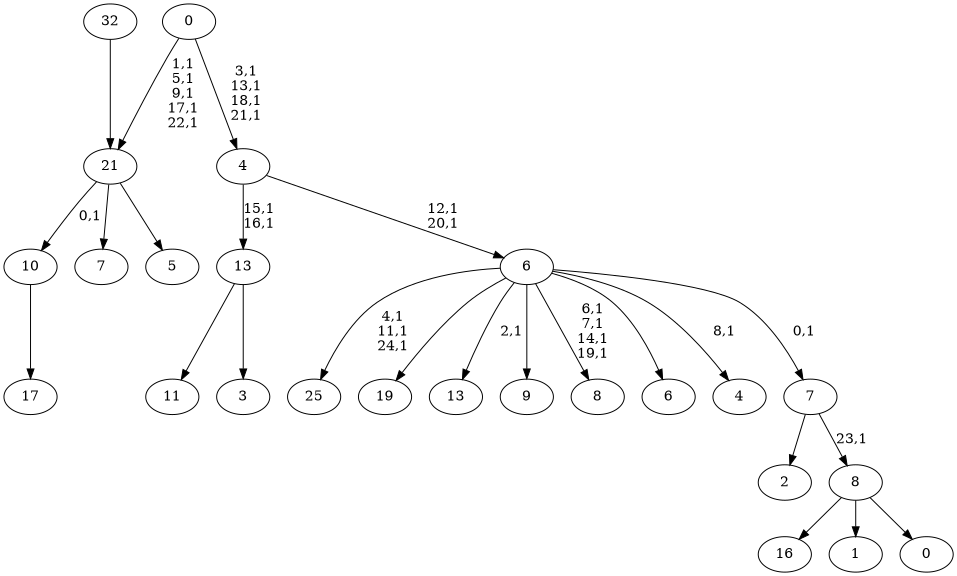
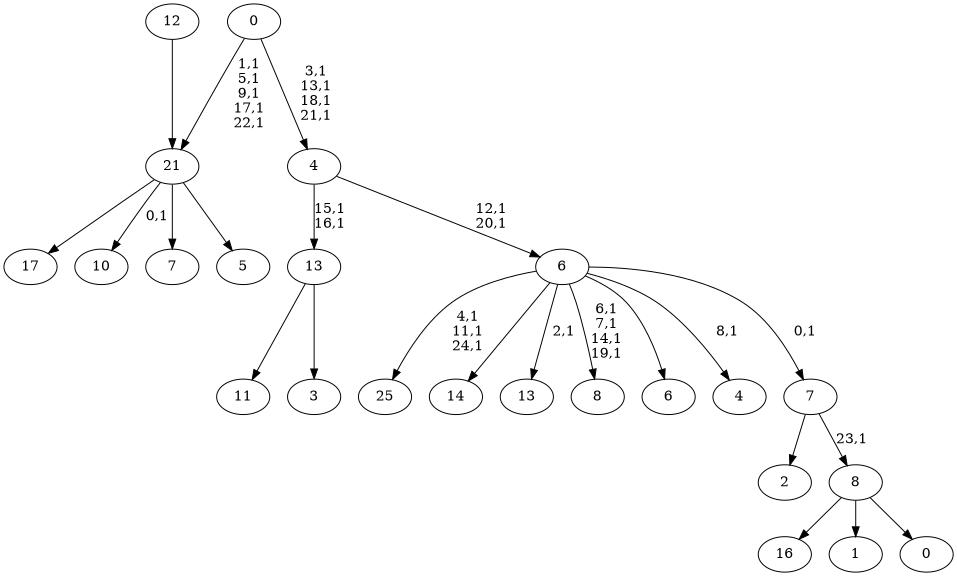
node "32": label "32" -> "12"
edge "10" -> "17": now "21" -> "17"
node "19": label "19" -> "14"
node "9": removed
